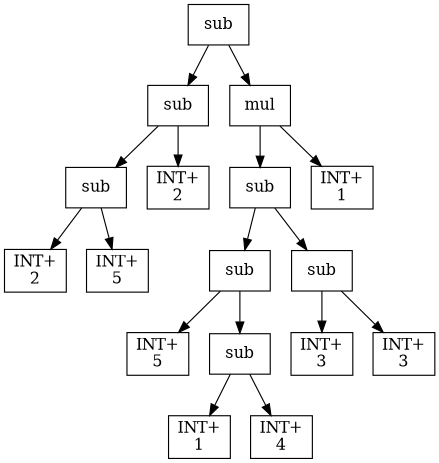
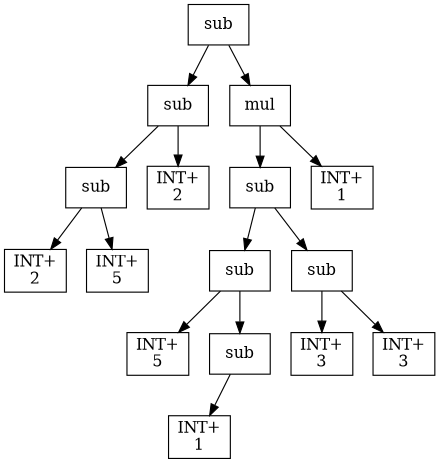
node "INT+ 4": removed
